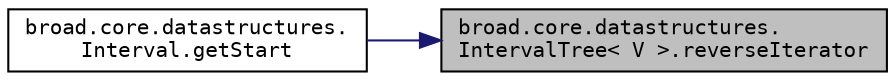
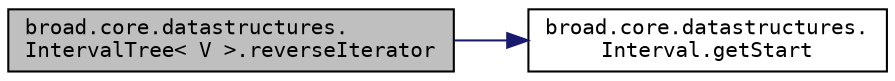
edge "broad.core.datastructures. Interval.getStart" -> "broad.core.datastructures. IntervalTree< V >.reverseIterator": reversed
